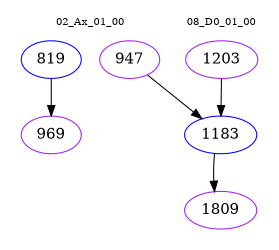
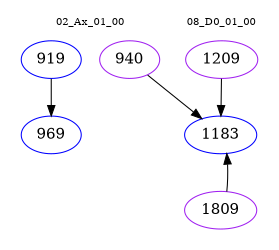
node "819": label "819" -> "919"
node "947": label "947" -> "940"
node "1203": label "1203" -> "1209"
node "969": color purple -> blue
edge "1183" -> "1809": reversed
